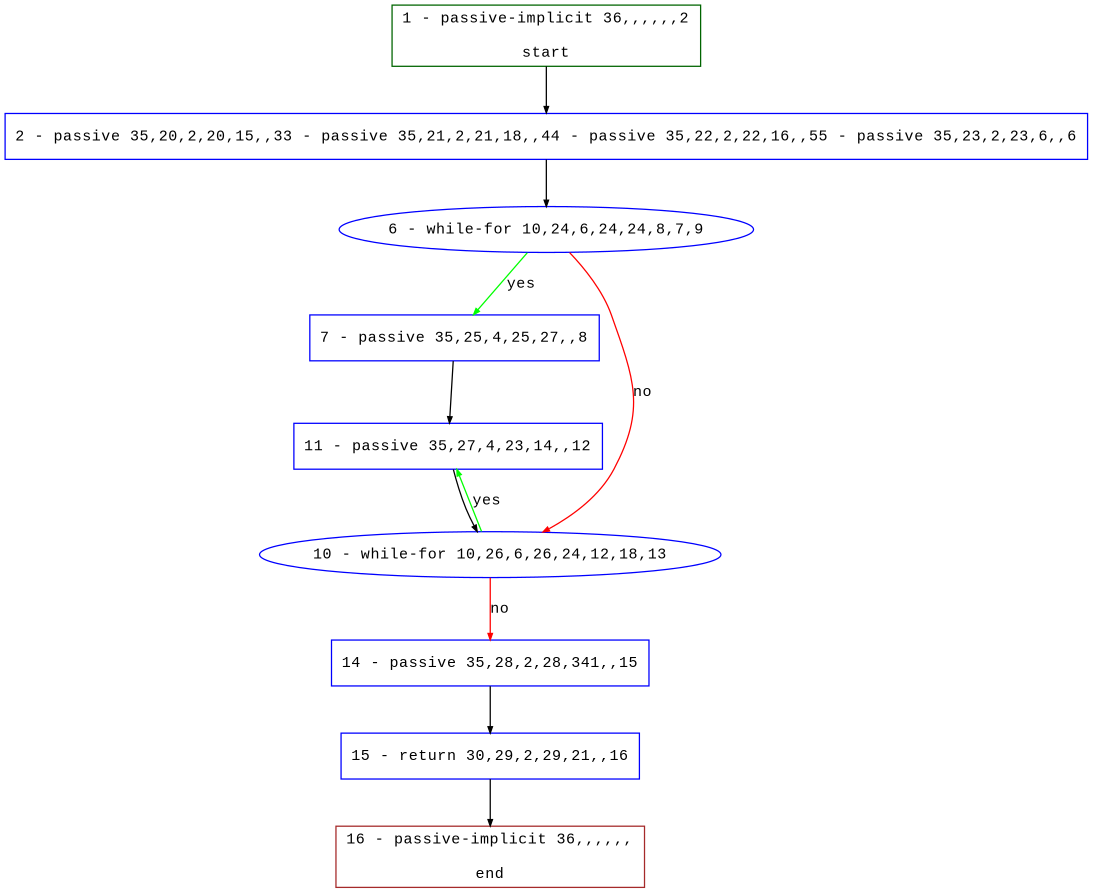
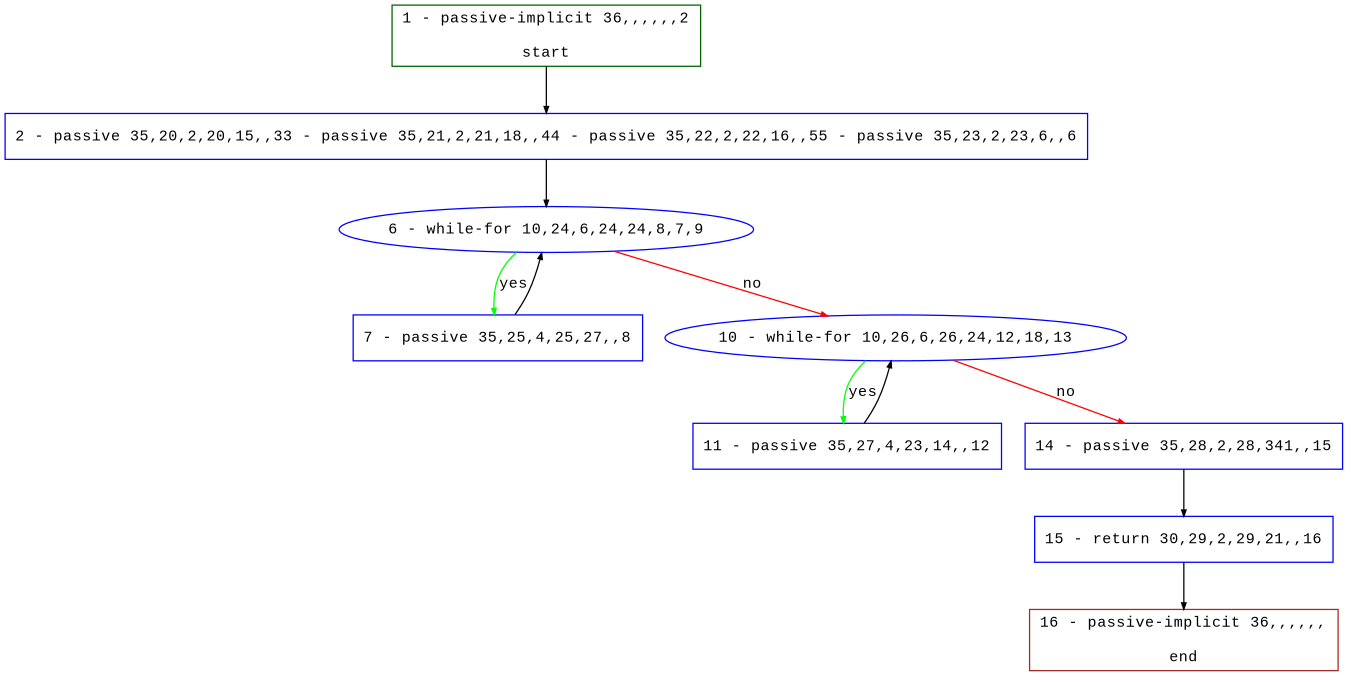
edge "7 - passive 35,25,4,25,27,,8" -> "11 - passive 35,27,4,23,14,,12": now "7 - passive 35,25,4,25,27,,8" -> "6 - while-for 10,24,6,24,24,8,7,9"
